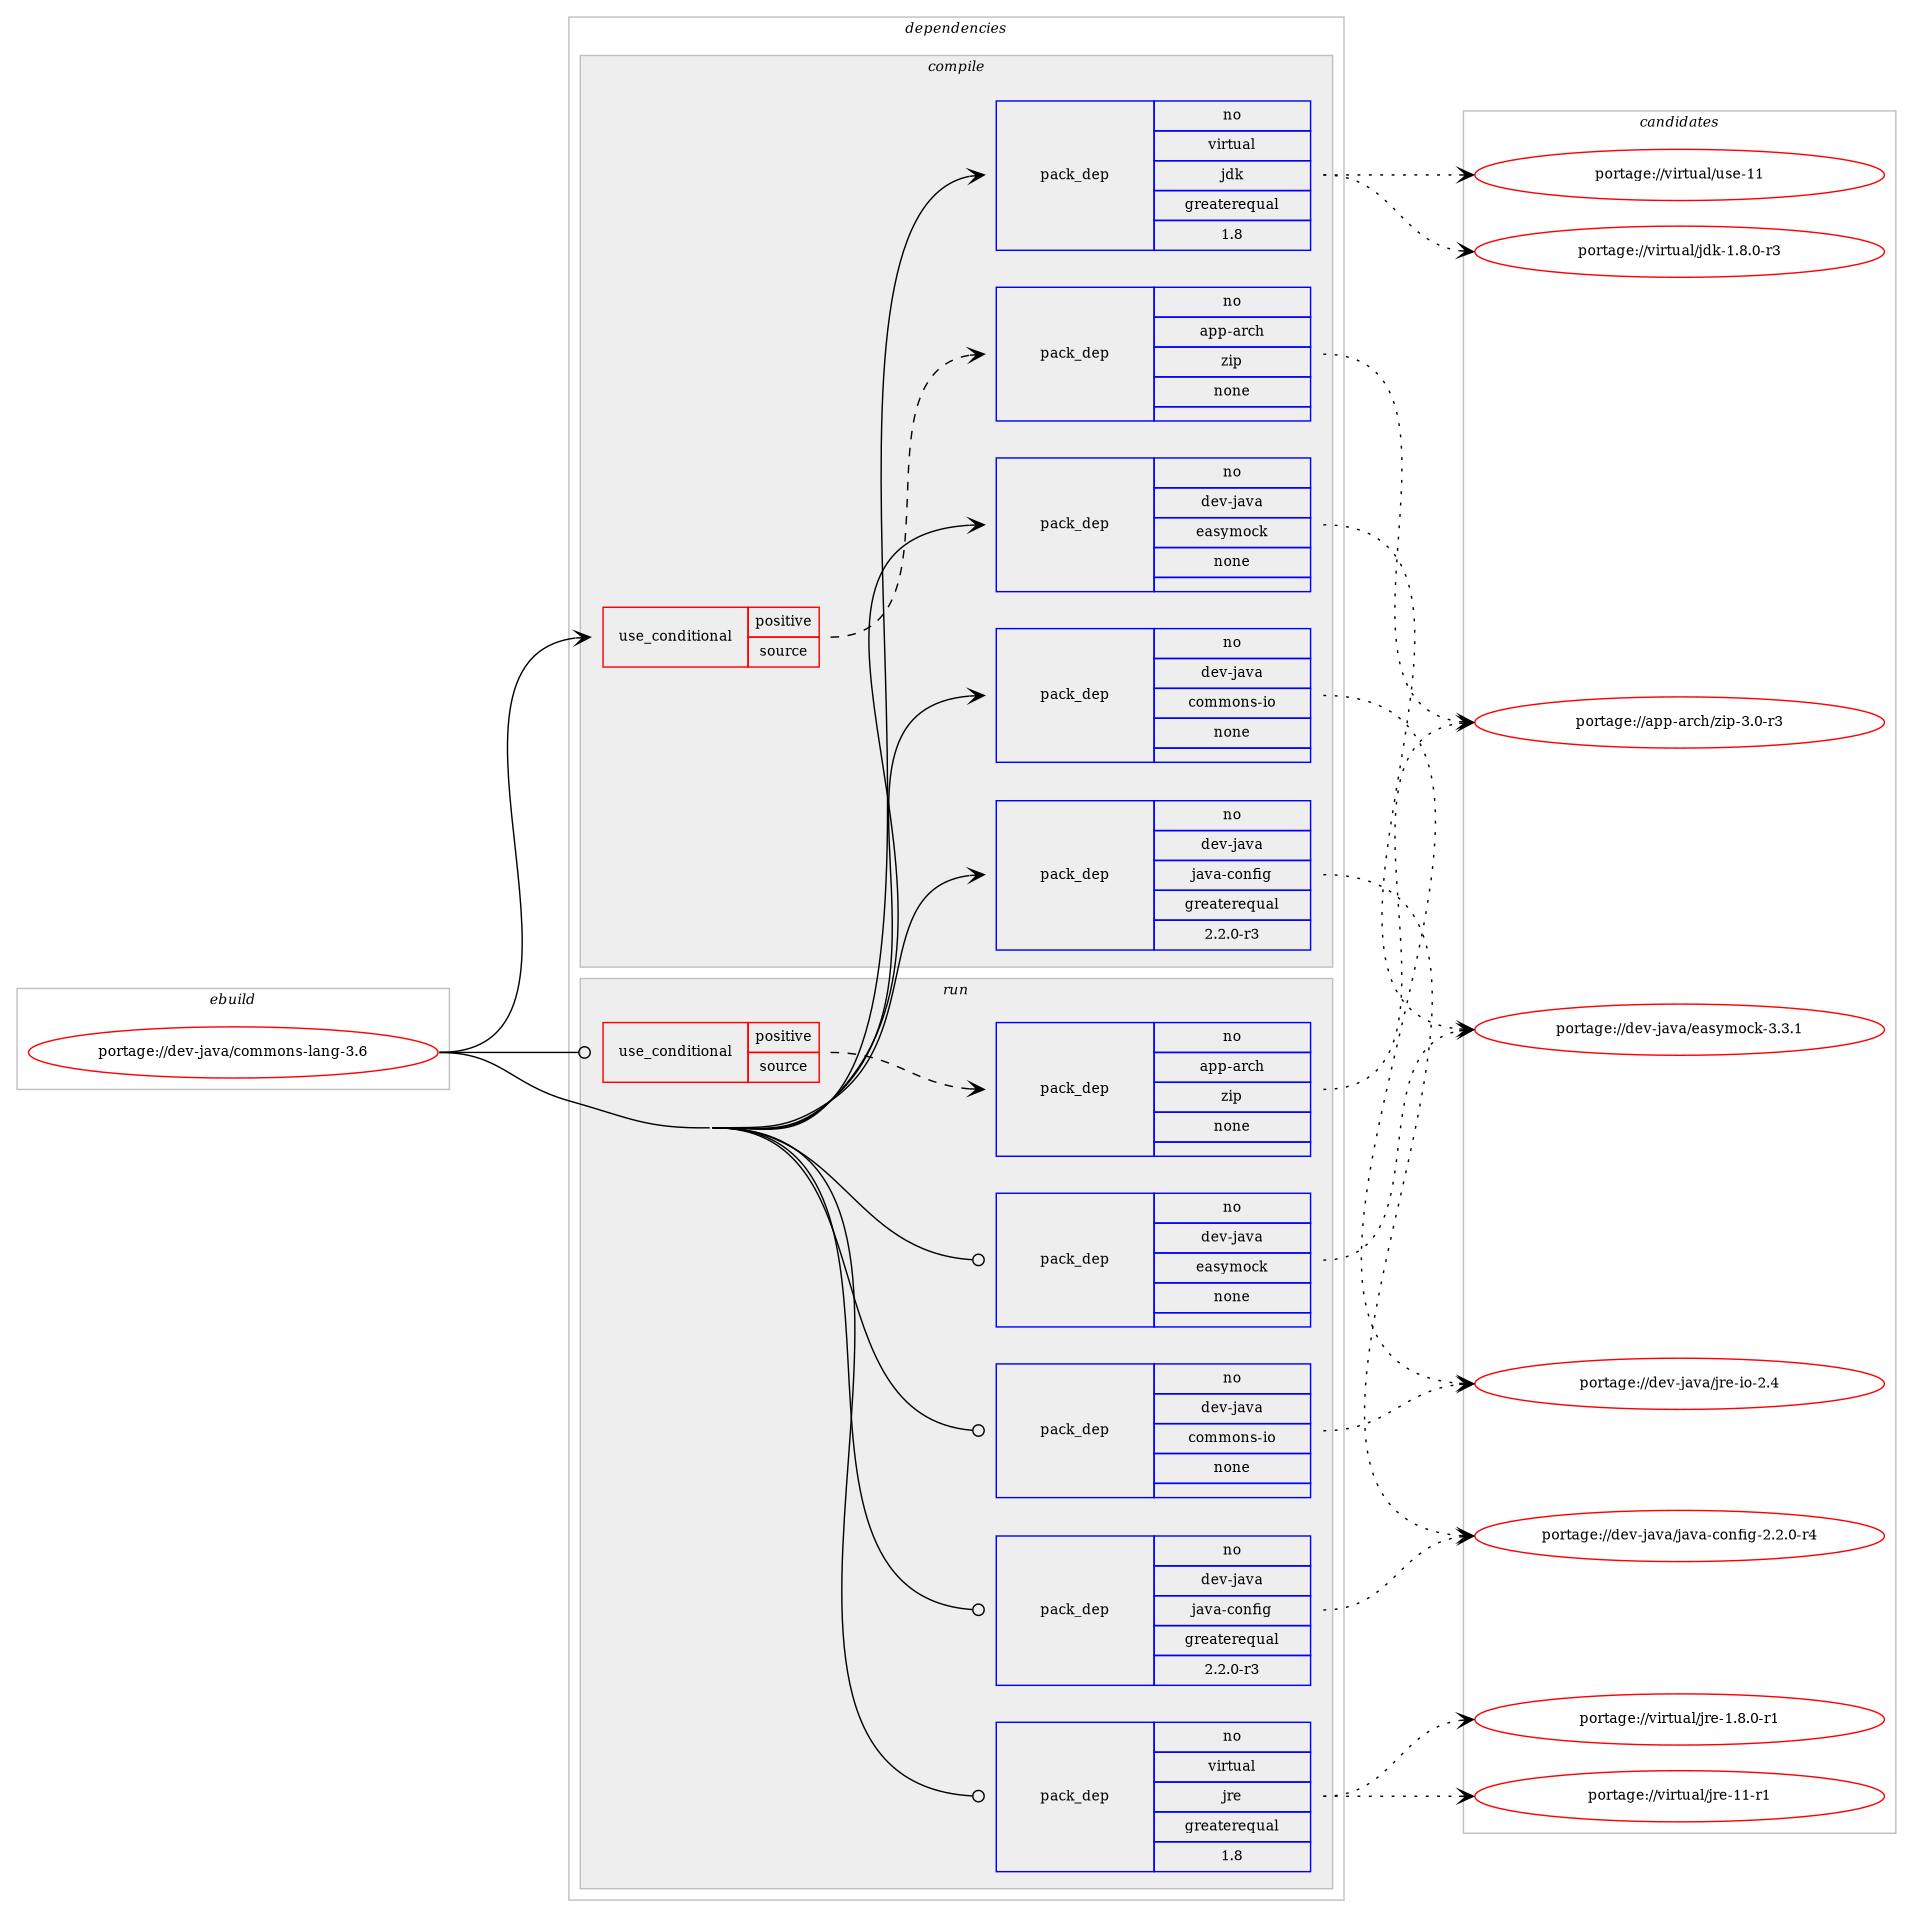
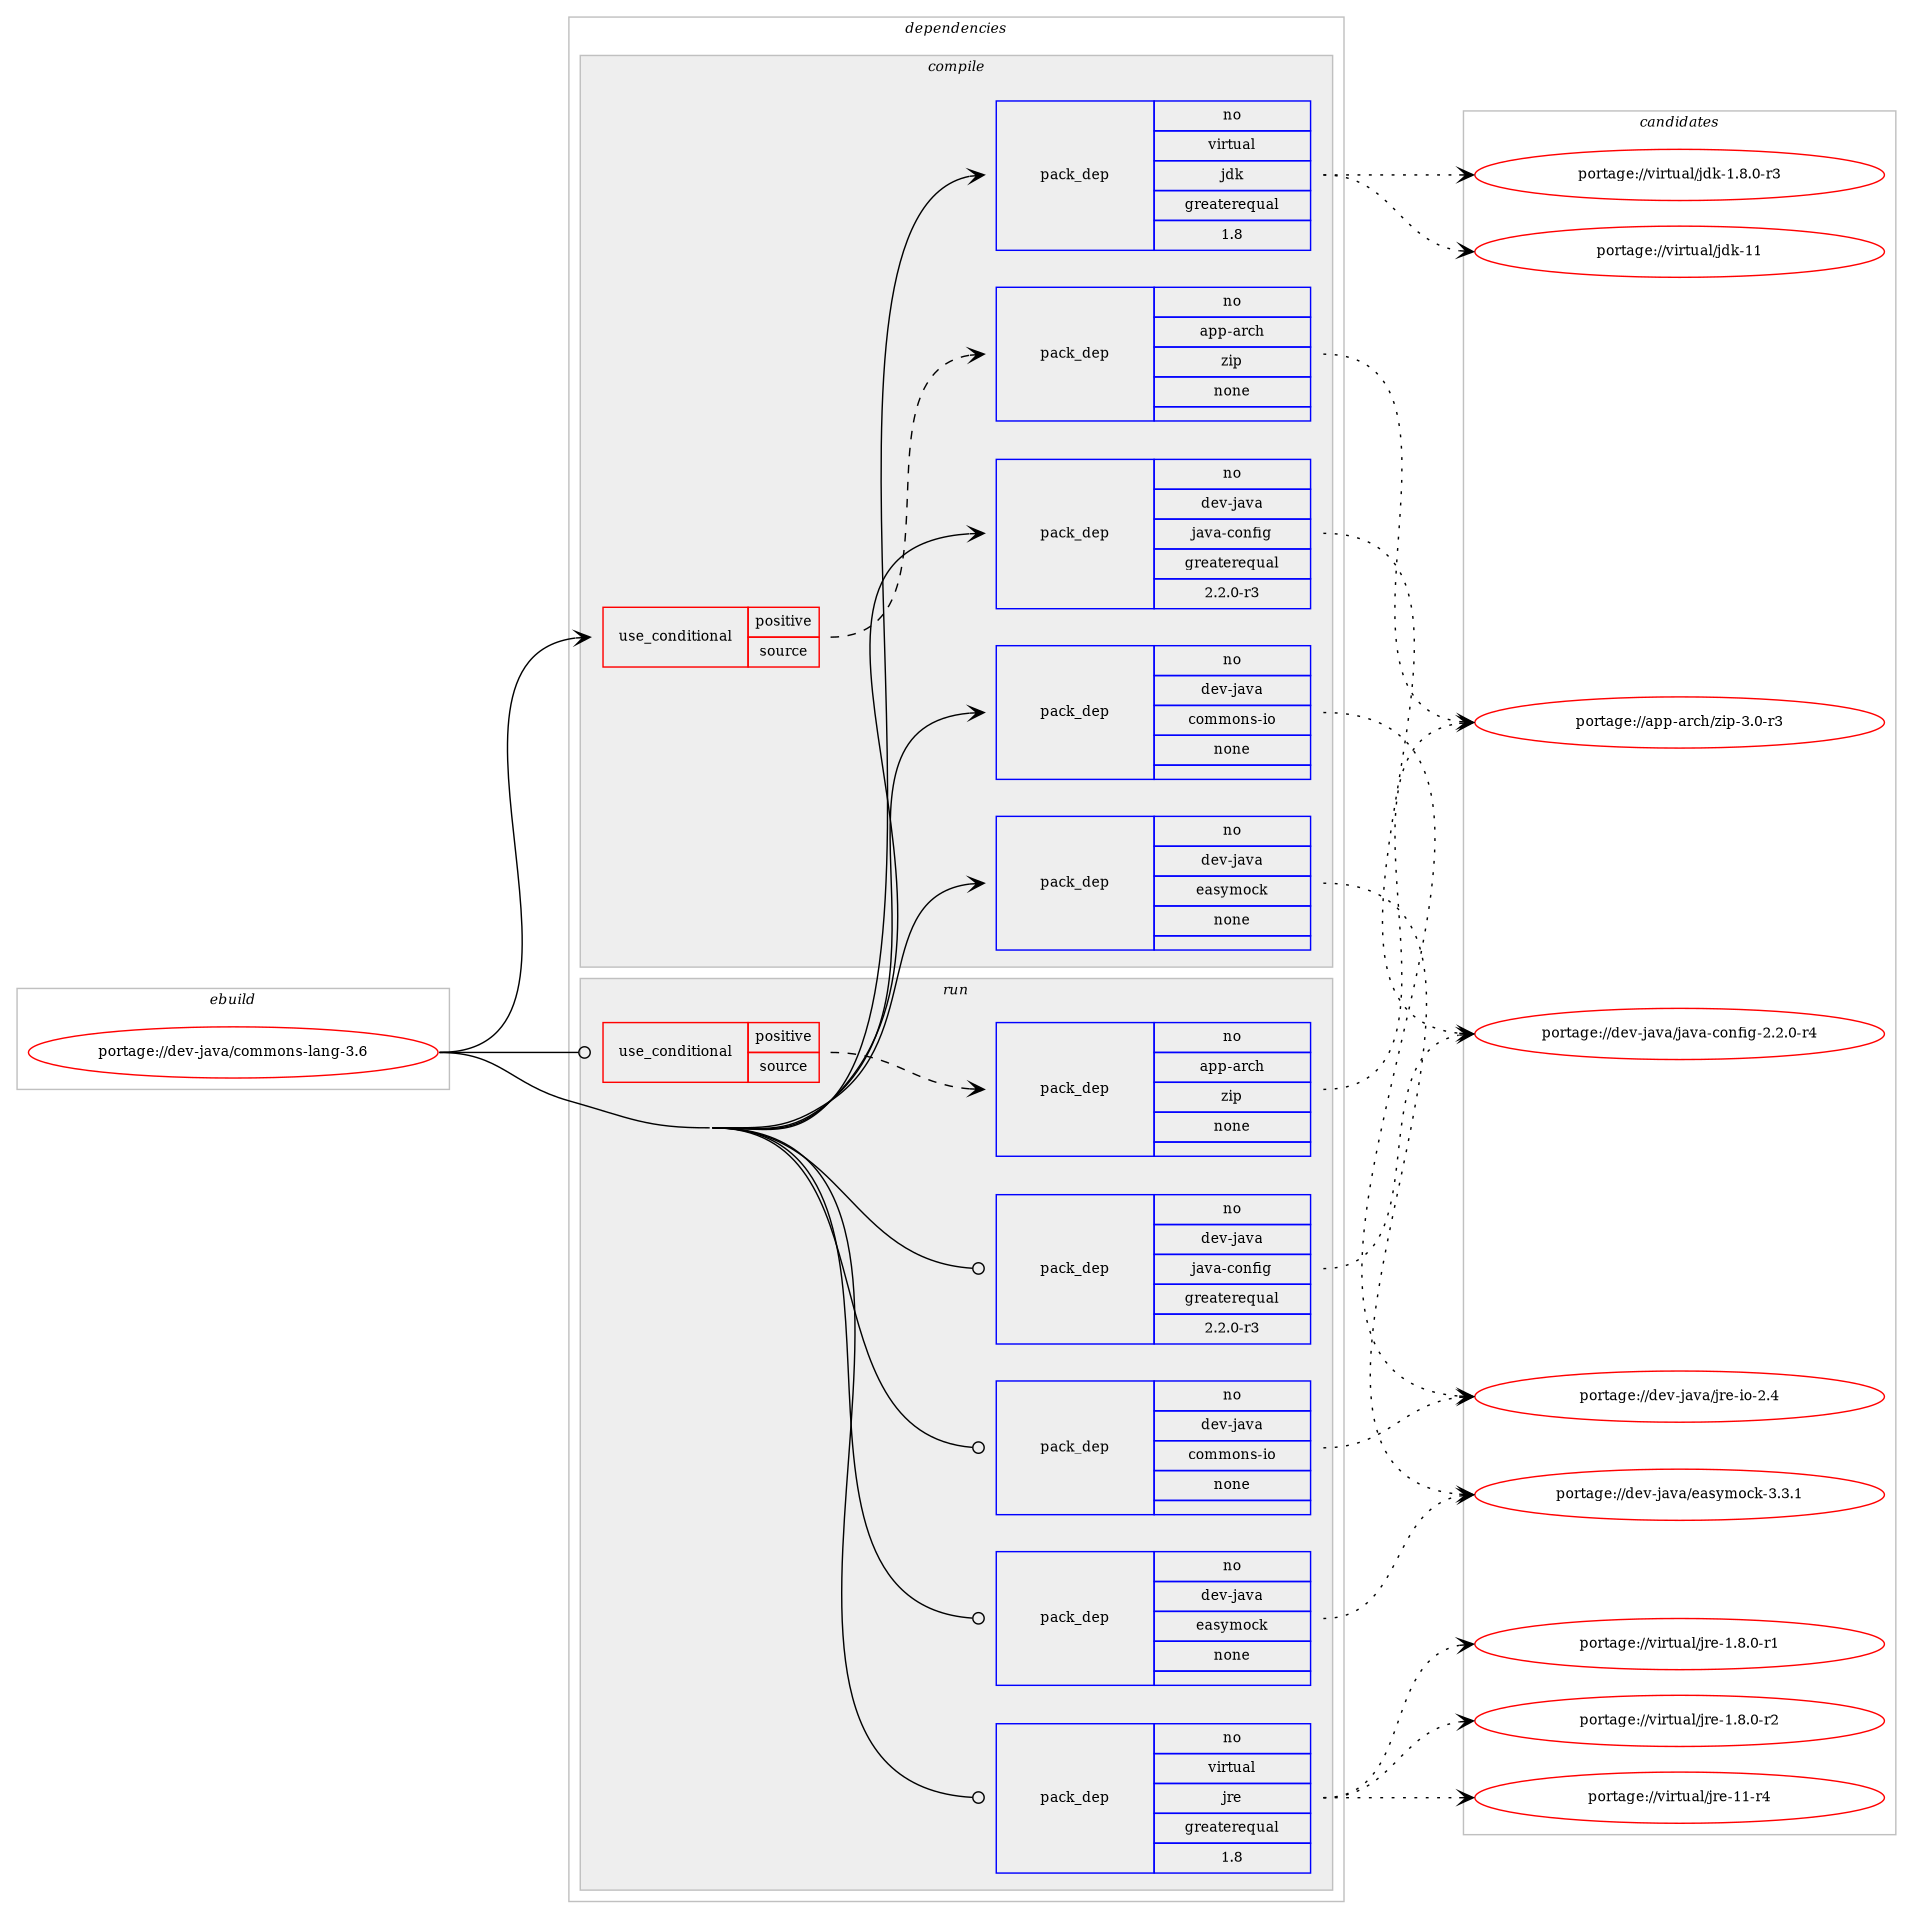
node "portage://virtual/use-11": label "portage://virtual/use-11" -> "portage://virtual/jdk-11"
node "portage://virtual/jre-1.8.0-r2": added
node "portage://virtual/jre-11-r1": label "portage://virtual/jre-11-r1" -> "portage://virtual/jre-11-r4"
